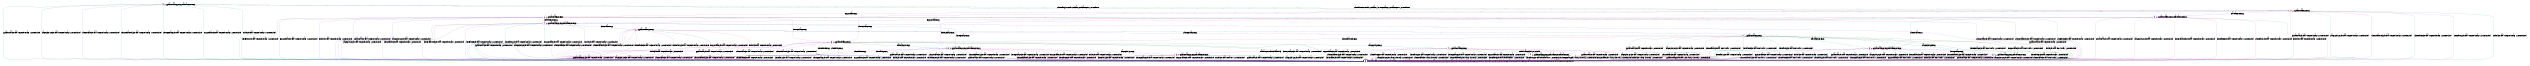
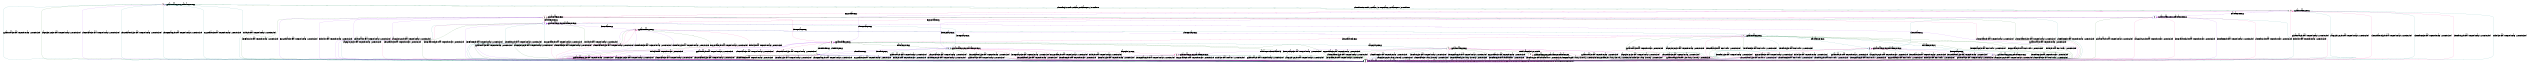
edge "2" -> "1": label "ChangeCipherSpec/Empty" -> "HeartbeatRequest/Empty"
